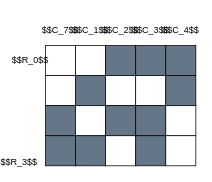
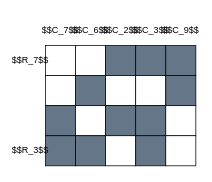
node "$$C_1$$": label "$$C_1$$" -> "$$C_6$$"
node "$$C_4$$": label "$$C_4$$" -> "$$C_9$$"
node "$$R_0$$": label "$$R_0$$" -> "$$R_7$$"
node "$$R_3$$": moved (19, 162) -> (30, 150)
